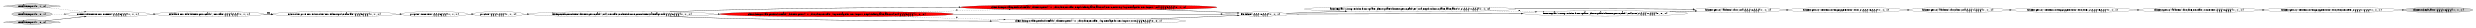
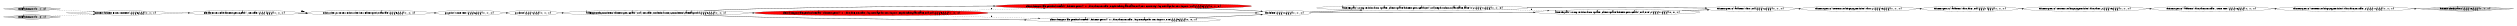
node "thisTest.checkStatus()@@@18@@@['1', '1', '1']": shape ellipse -> diamond
node "testBasicImport['0', '0', '1']": shape ellipse -> diamond
node "OneTest thisTest = new OneTest()@@@3@@@['1', '1', '1']": shape ellipse -> diamond
node "file.delete()@@@10@@@['1', '1', '1']": shape diamond -> ellipse
node "testBasicImport['1', '0', '0']": removed
